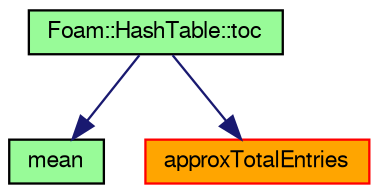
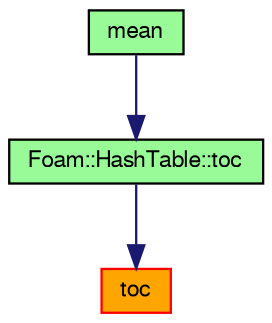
edge "Foam::HashTable::toc" -> "mean": reversed
node "approxTotalEntries": label "approxTotalEntries" -> "toc"
